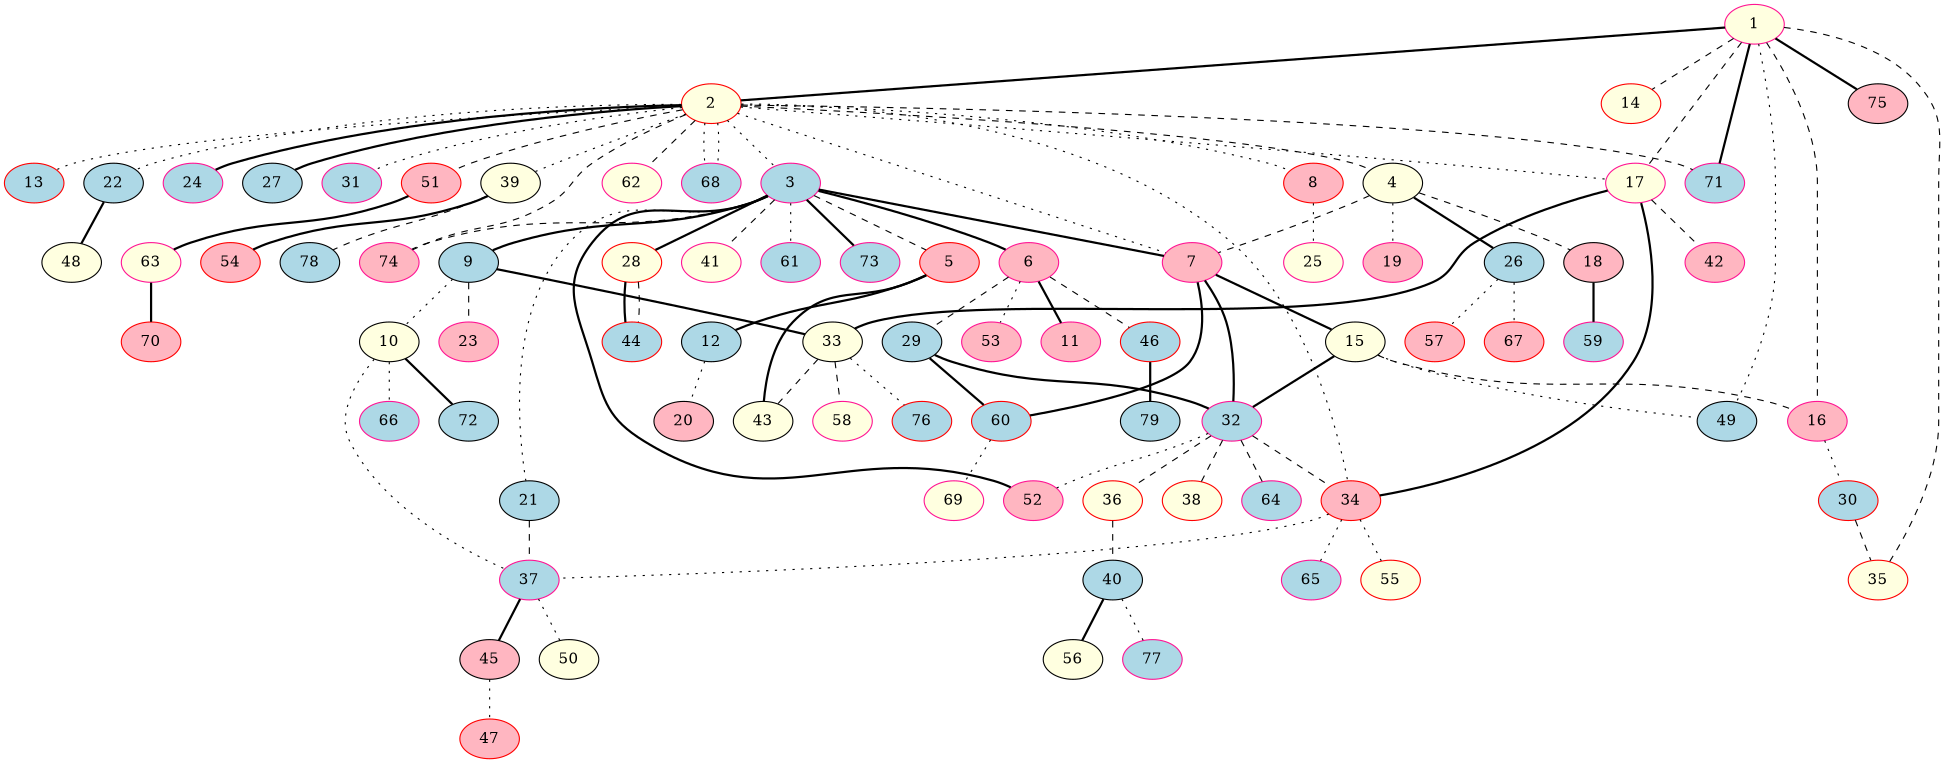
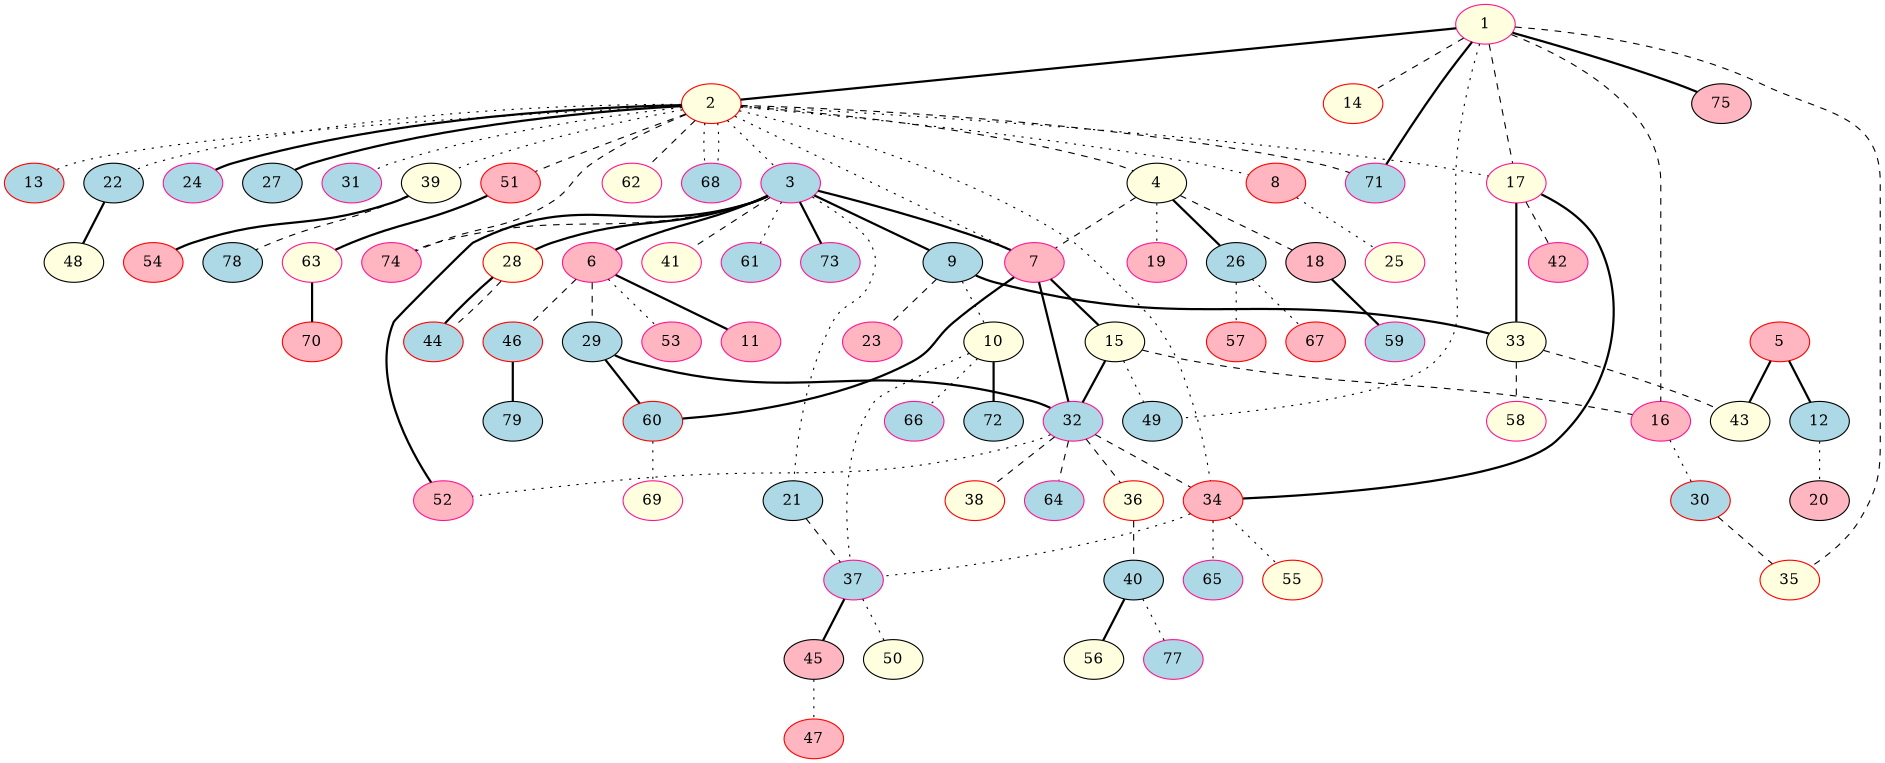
edge "3" -- "5": removed
node "76": removed
